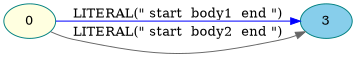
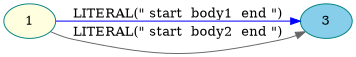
node "0": label "0" -> "1"
